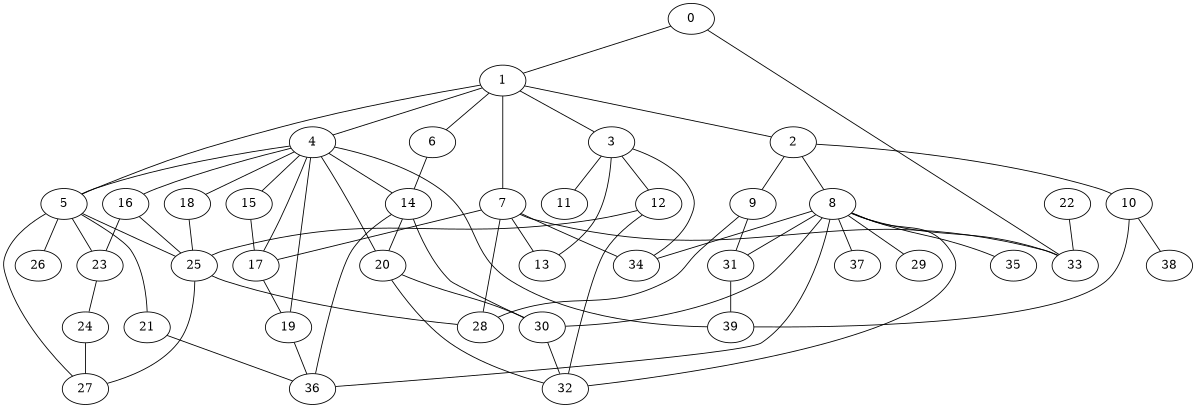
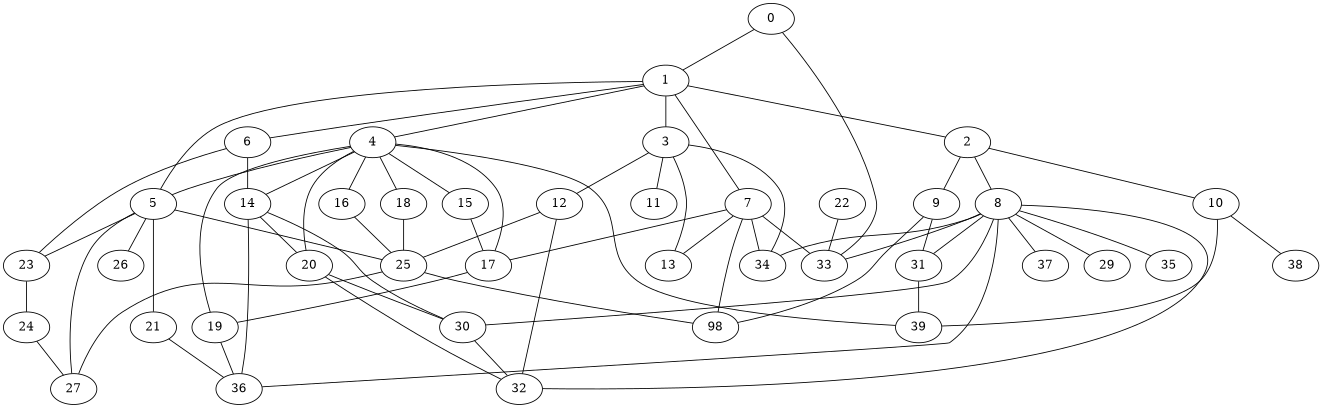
edge "16" -- "23": now "6" -- "23"
node "28": label "28" -> "98"
